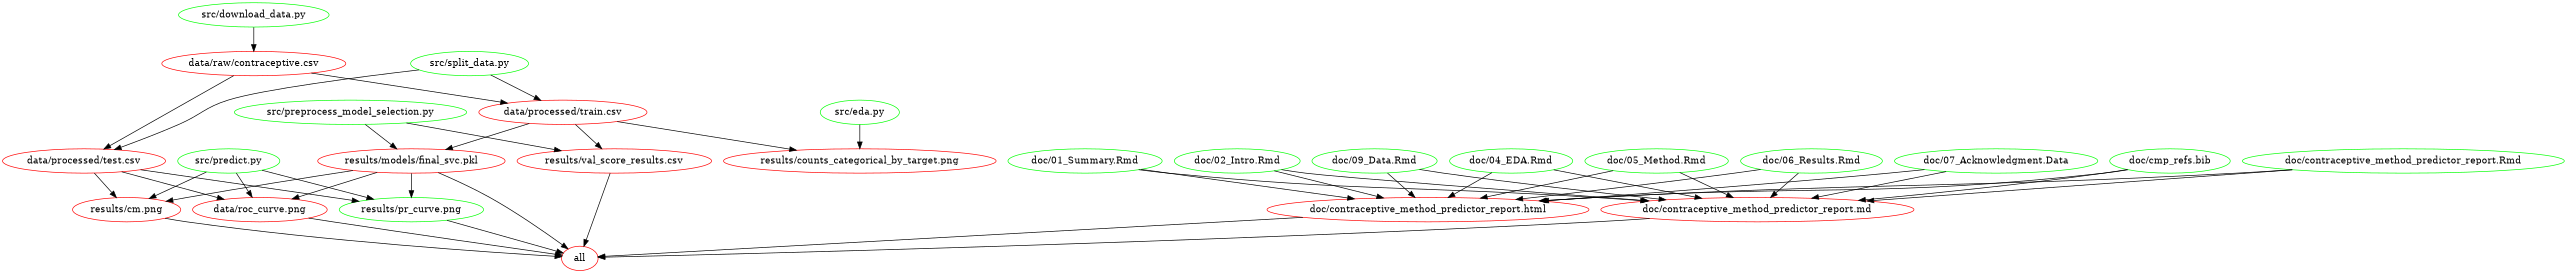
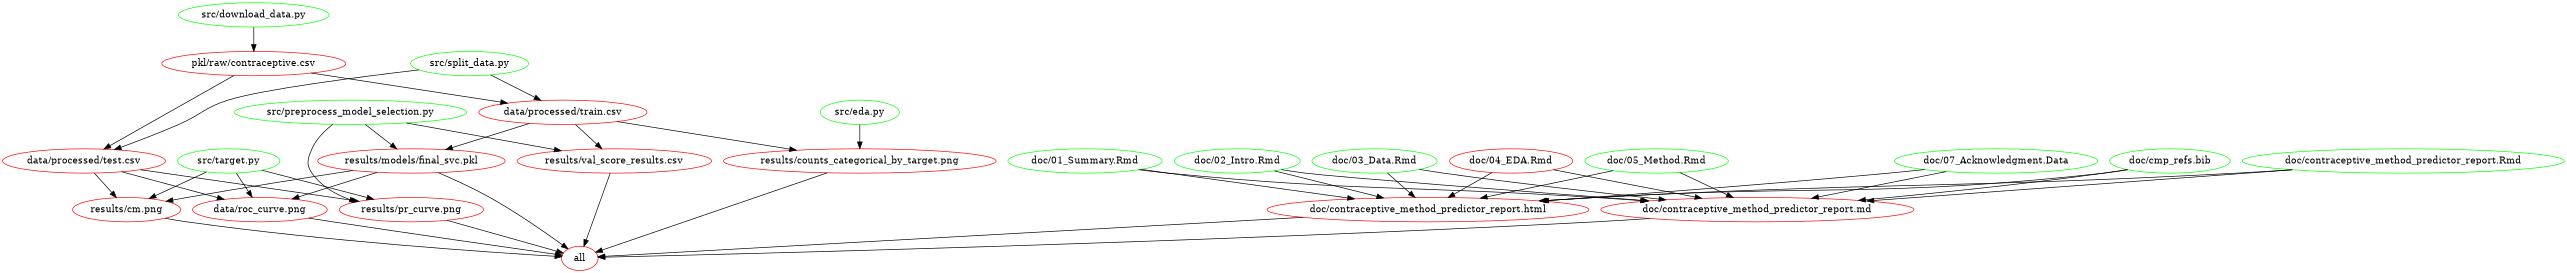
node "data/raw/contraceptive.csv": label "data/raw/contraceptive.csv" -> "pkl/raw/contraceptive.csv"
node "src/predict.py": label "src/predict.py" -> "src/target.py"
node "doc/09_Data.Rmd": label "doc/09_Data.Rmd" -> "doc/03_Data.Rmd"
node "doc/04_EDA.Rmd": color green -> red
node "doc/06_Results.Rmd": removed
edge "results/models/final_svc.pkl" -> "results/pr_curve.png": now "src/preprocess_model_selection.py" -> "results/pr_curve.png"
node "results/pr_curve.png": color green -> red
edge "results/counts_categorical_by_target.png" -> "all": added
